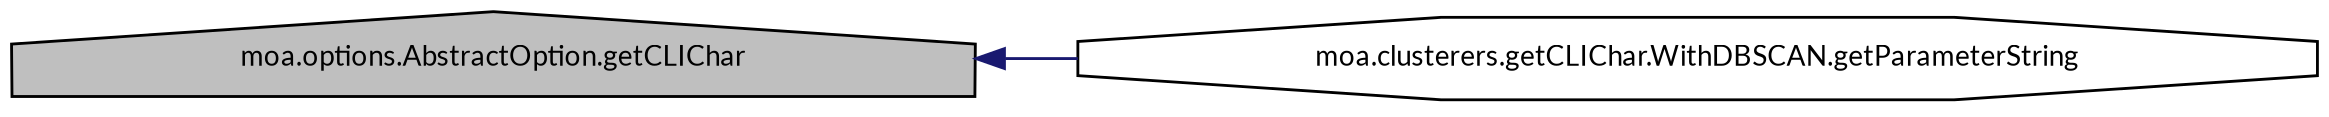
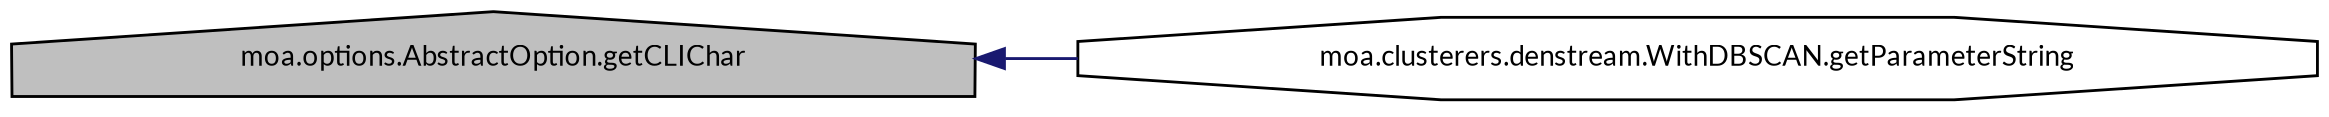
node "moa.clusterers.getCLIChar.WithDBSCAN.getParameterString": label "moa.clusterers.getCLIChar.WithDBSCAN.getParameterString" -> "moa.clusterers.denstream.WithDBSCAN.getParameterString"
